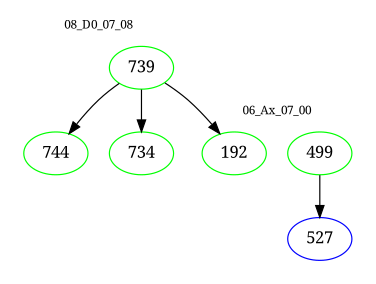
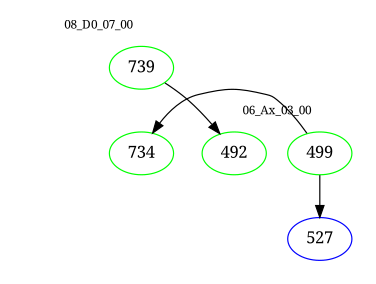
cluster "08_D0_07_08": label "08_D0_07_08" -> "08_D0_07_00"
edge "739" -> "734": now "499" -> "734"
cluster "06_Ax_07_00": label "06_Ax_07_00" -> "06_Ax_03_00"
node "744": removed
node "192": label "192" -> "492"
